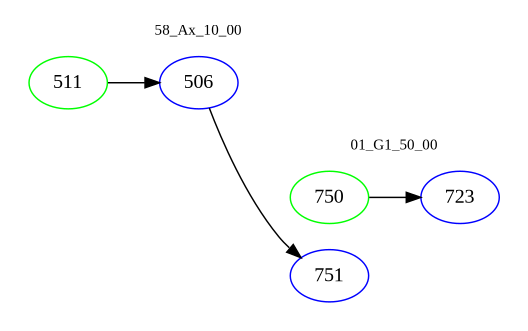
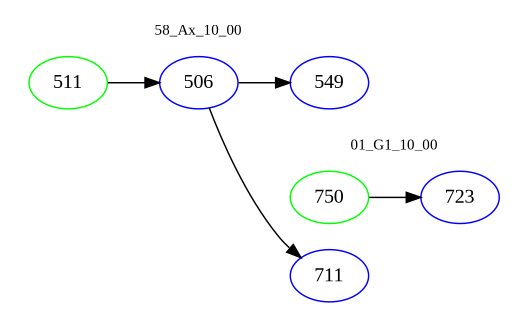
node "549": added
cluster "01_G1_50_00": label "01_G1_50_00" -> "01_G1_10_00"
node "751": label "751" -> "711"
